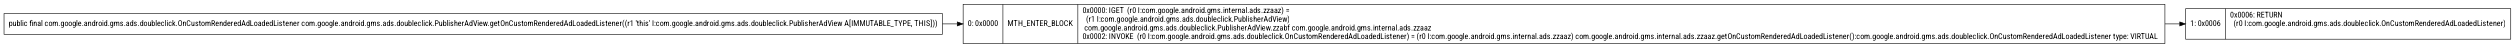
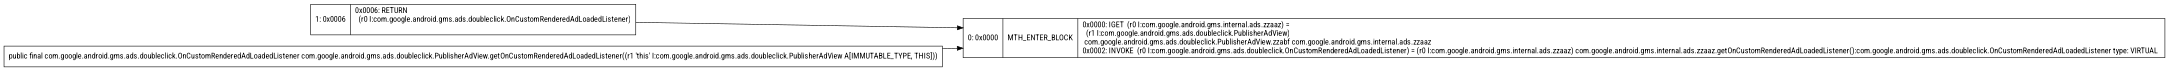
edge "0: 0x0000" -> "1: 0x0006": reversed
